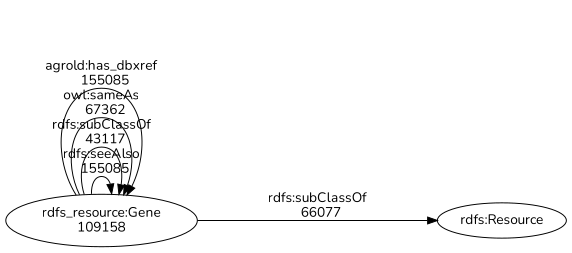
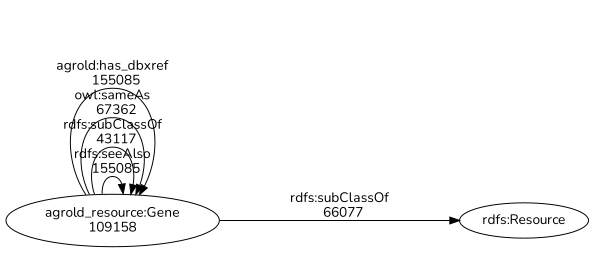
node "rdfs_resource:Gene 109158": label "rdfs_resource:Gene 109158" -> "agrold_resource:Gene 109158"
